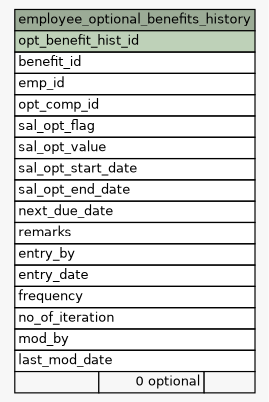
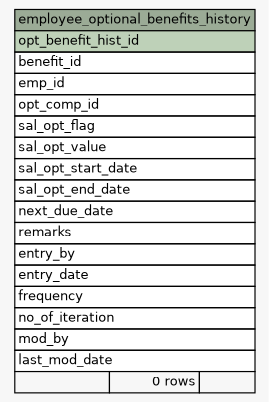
node "employee_optional_benefits_history": text "0 optional" -> "0 rows"
